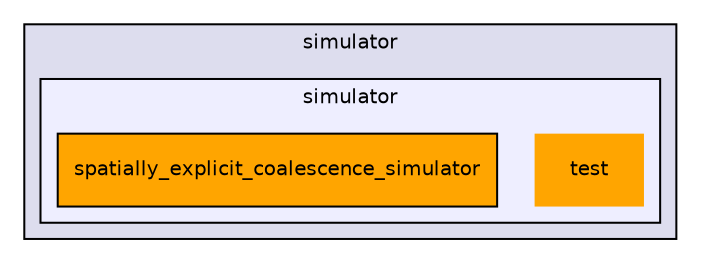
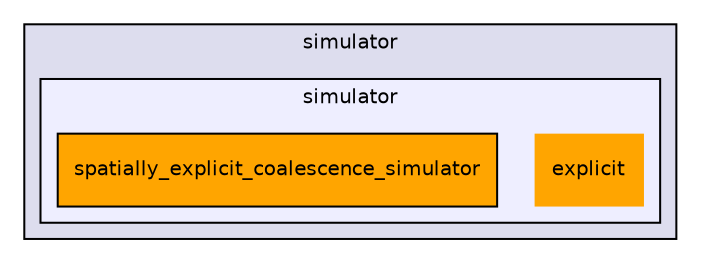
node "test": label "test" -> "explicit"
